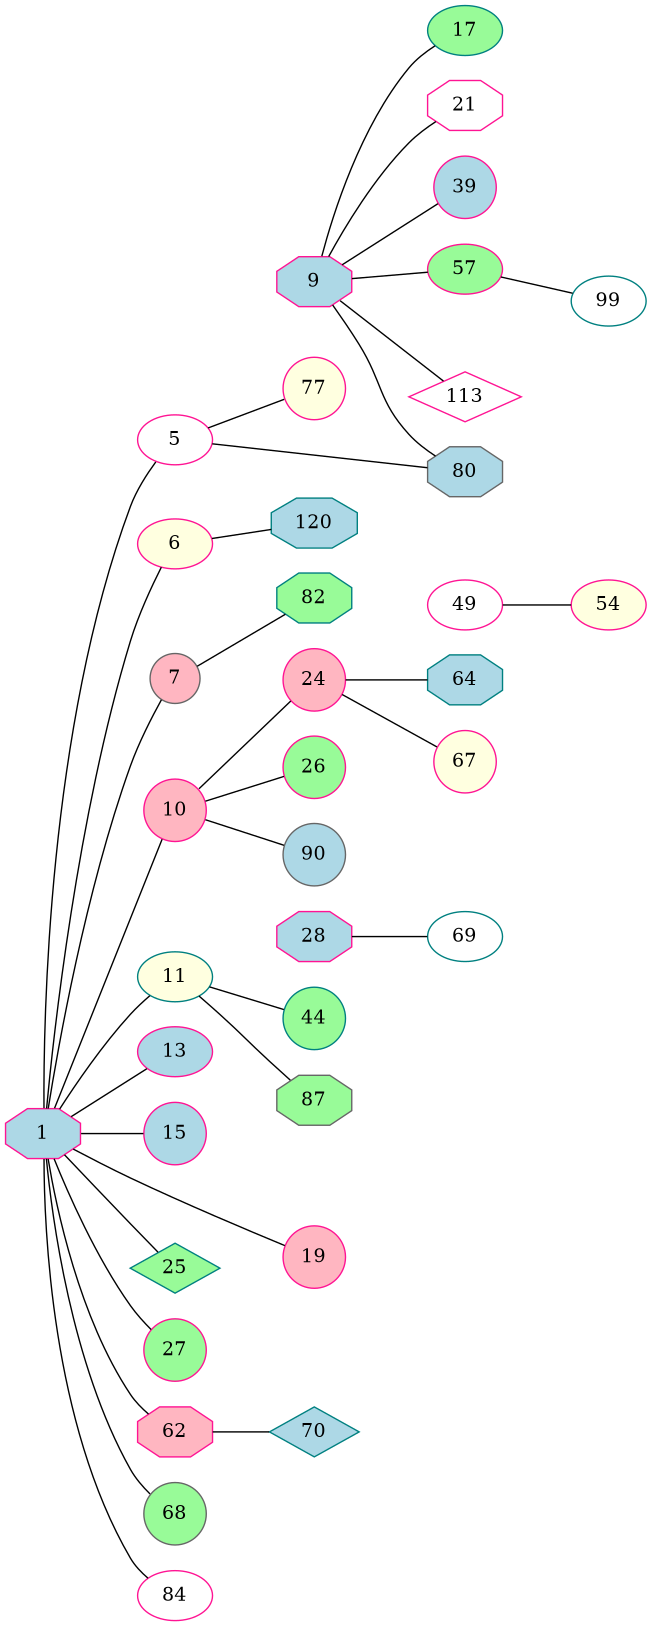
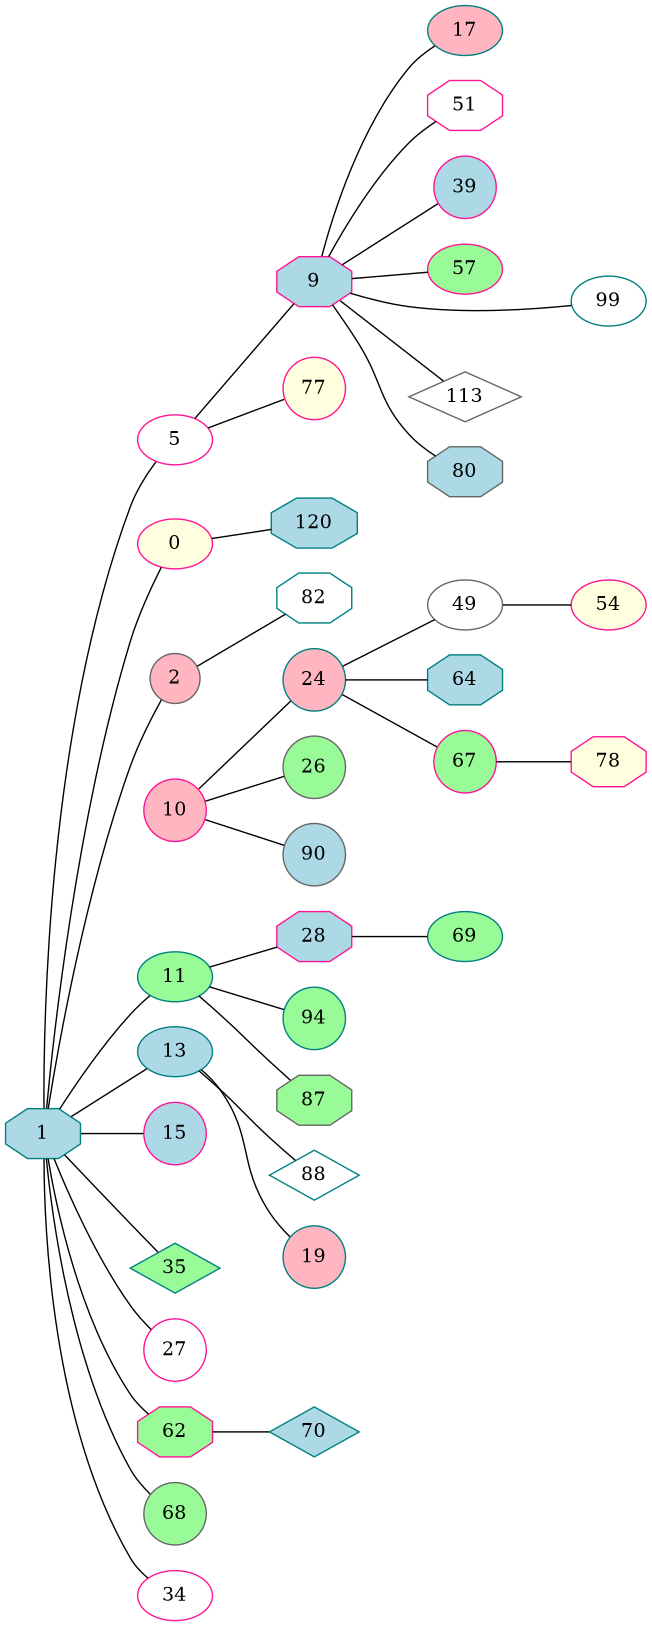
node "17": fillcolor palegreen -> lightpink
node "21": label "21" -> "51"
edge "57" -- "99": now "9" -- "99"
node "113": color deeppink -> gray40
edge "5" -- "80": now "5" -- "9"
node "6": label "6" -> "0"
node "82": fillcolor palegreen -> white
node "49": color deeppink -> gray40
edge "49" -- "24": added
node "7": label "7" -> "2"
node "24": color deeppink -> teal
node "67": fillcolor lightyellow -> palegreen
node "78": added
node "26": color deeppink -> gray40
node "69": fillcolor white -> palegreen
edge "28" -- "11": added
edge "10" -- "1": removed
node "11": fillcolor lightyellow -> palegreen
node "44": label "44" -> "94"
node "13": color deeppink -> teal
node "1": color deeppink -> teal
node "88": added
edge "1" -- "19": now "13" -- "19"
node "19": color deeppink -> teal
node "25": label "25" -> "35"
node "27": fillcolor palegreen -> white
node "62": fillcolor lightpink -> palegreen
node "84": label "84" -> "34"
